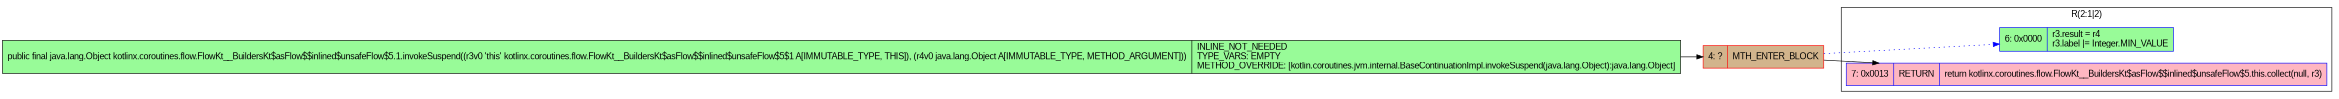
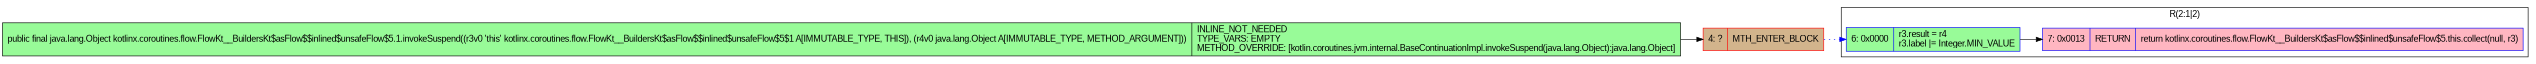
edge "4: ?" -> "7: 0x0013": now "6: 0x0000" -> "7: 0x0013"
